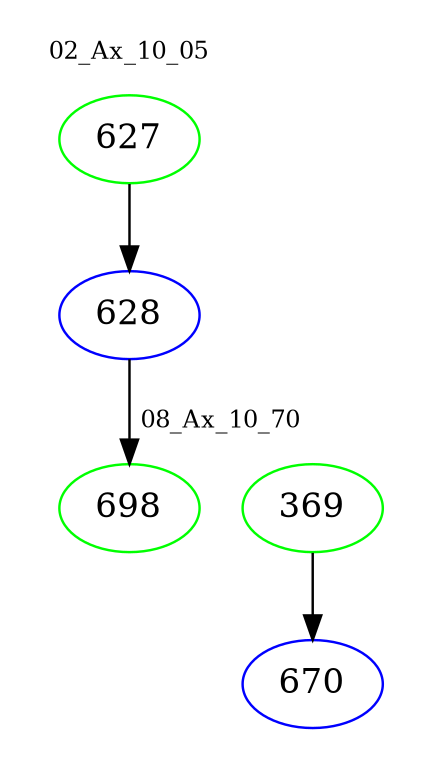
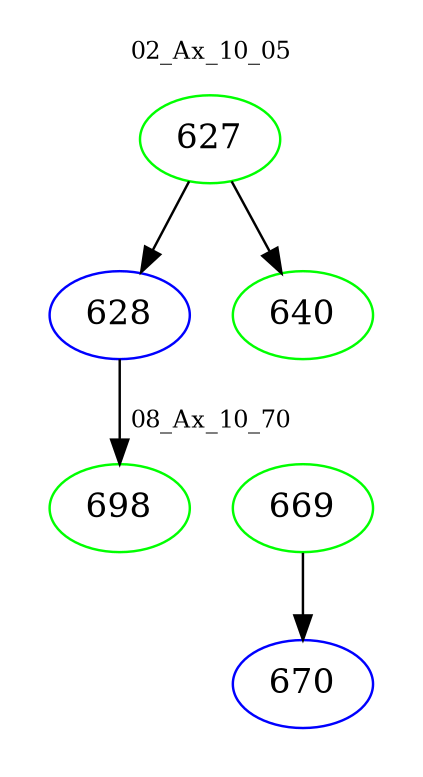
node "640": added
node "369": label "369" -> "669"
